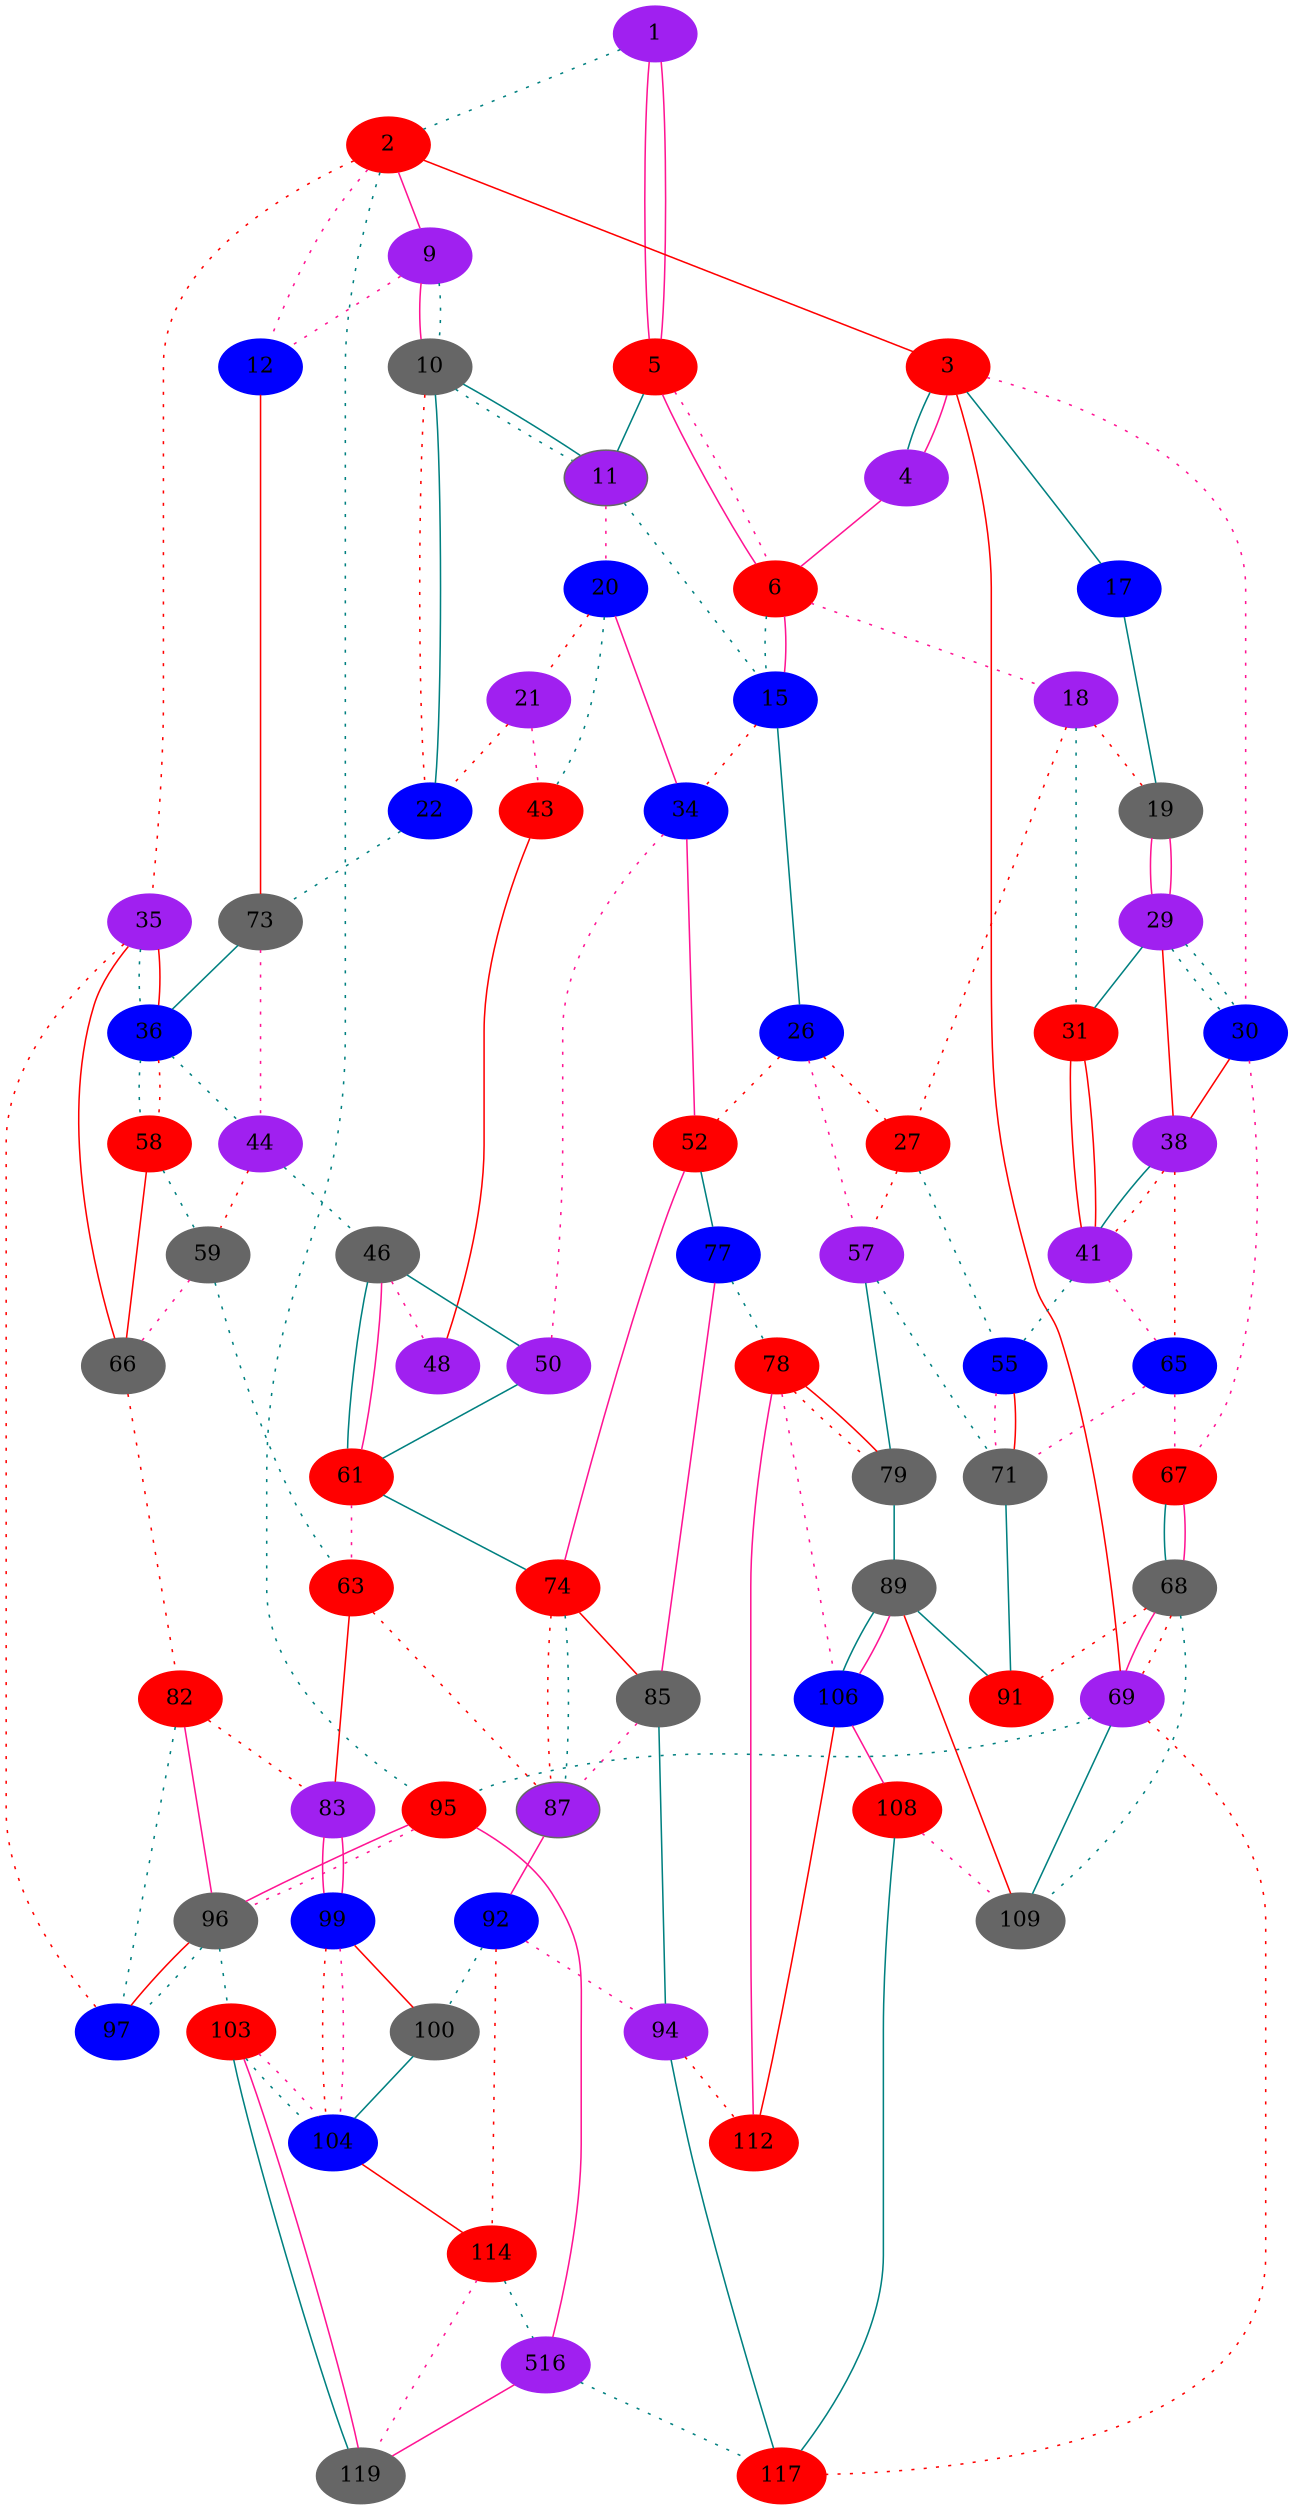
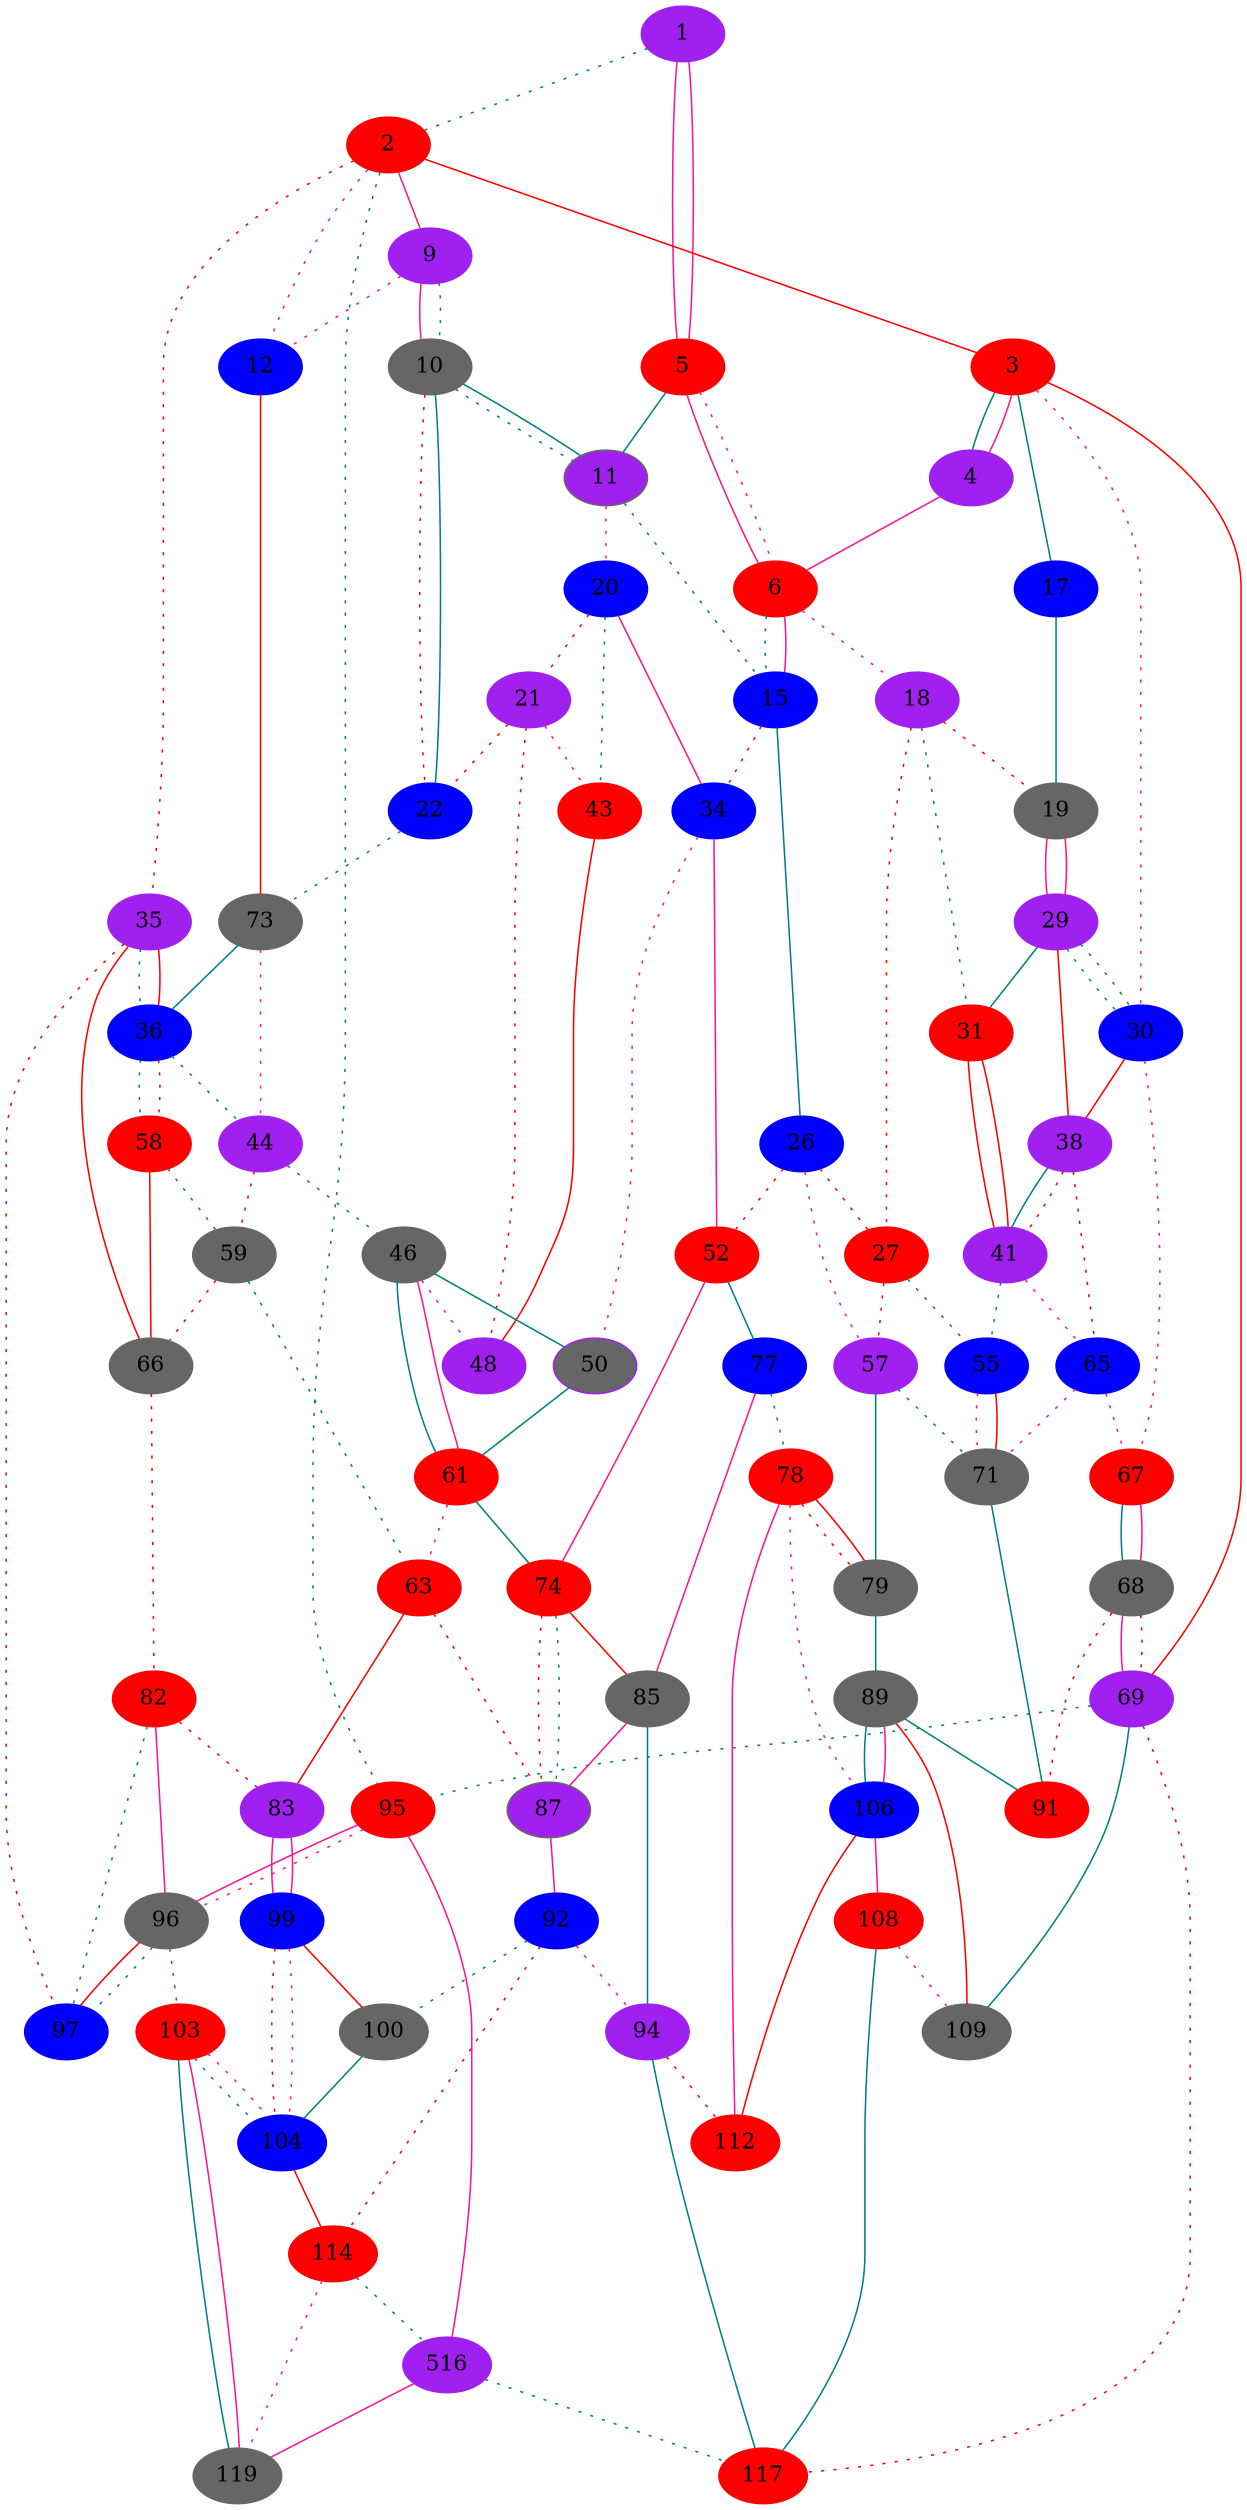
edge "21" -- "48": added
edge "59" -- "66": color deeppink -> red
node "50": fillcolor purple -> gray40
edge "85" -- "87": style dotted -> solid
edge "68" -- "109": removed
